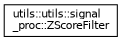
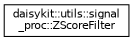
node "utils::utils::signal _proc::ZScoreFilter": label "utils::utils::signal _proc::ZScoreFilter" -> "daisykit::utils::signal _proc::ZScoreFilter"
